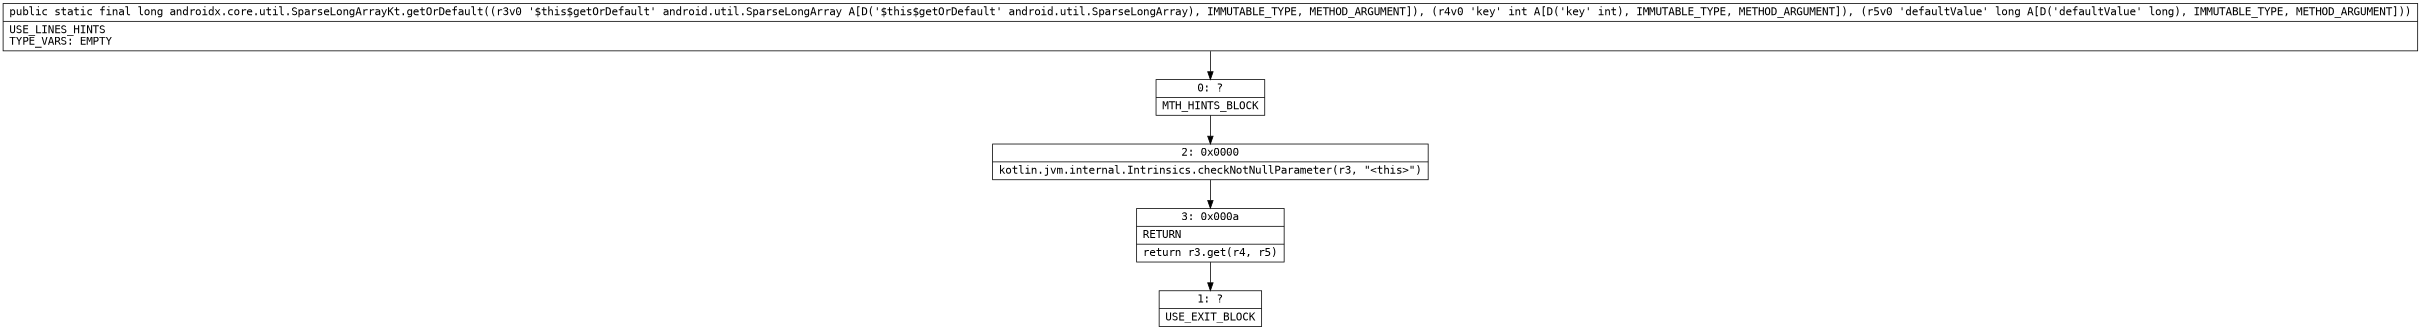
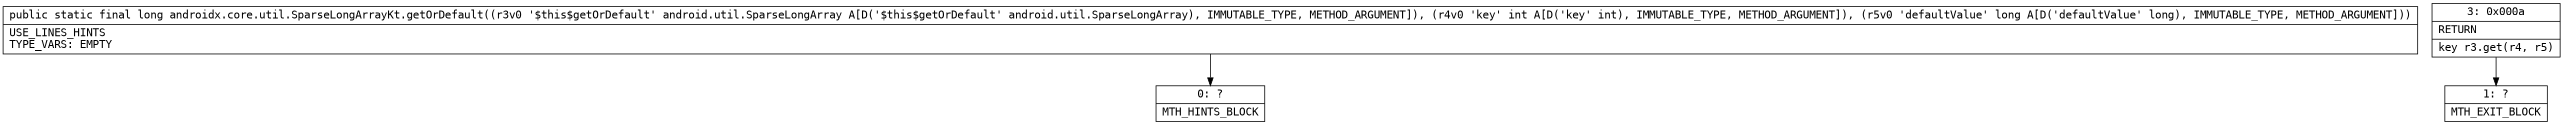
node "2: 0x0000": removed
node "3: 0x000a": text "return r3.get(r4, r5)" -> "key r3.get(r4, r5)"
node "1: ?": text "USE_EXIT_BLOCK" -> "MTH_EXIT_BLOCK"
